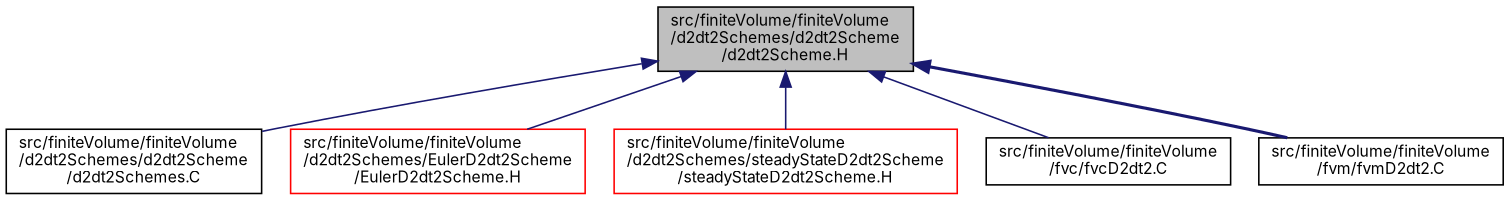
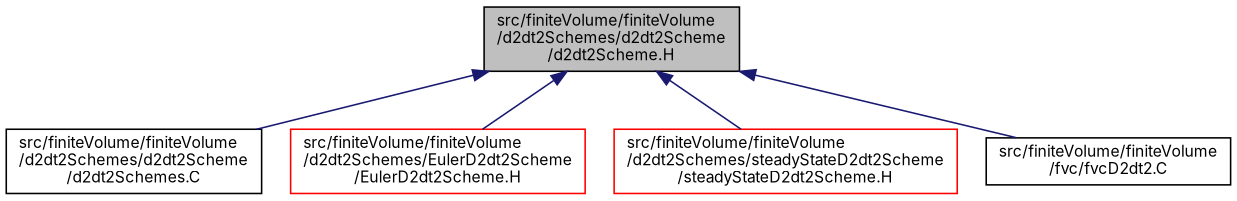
node "src/finiteVolume/finiteVolume /fvm/fvmD2dt2.C": removed
